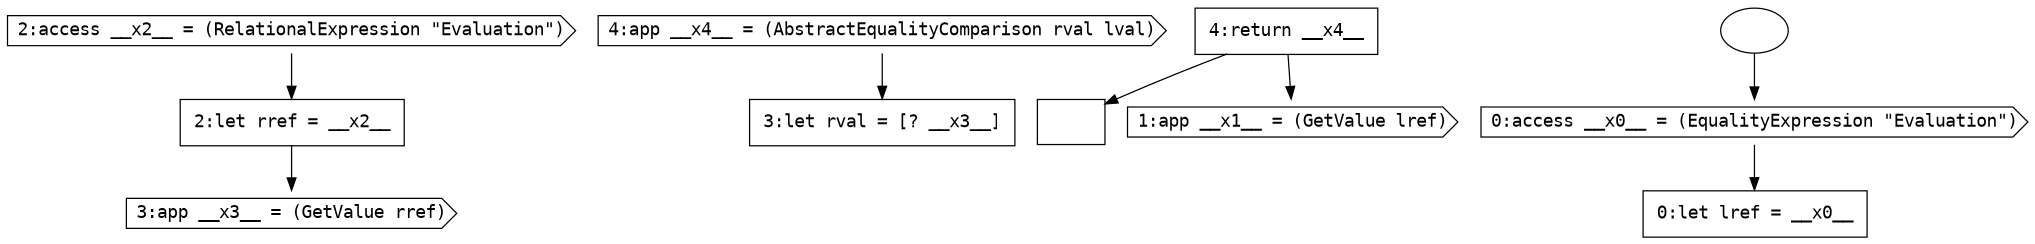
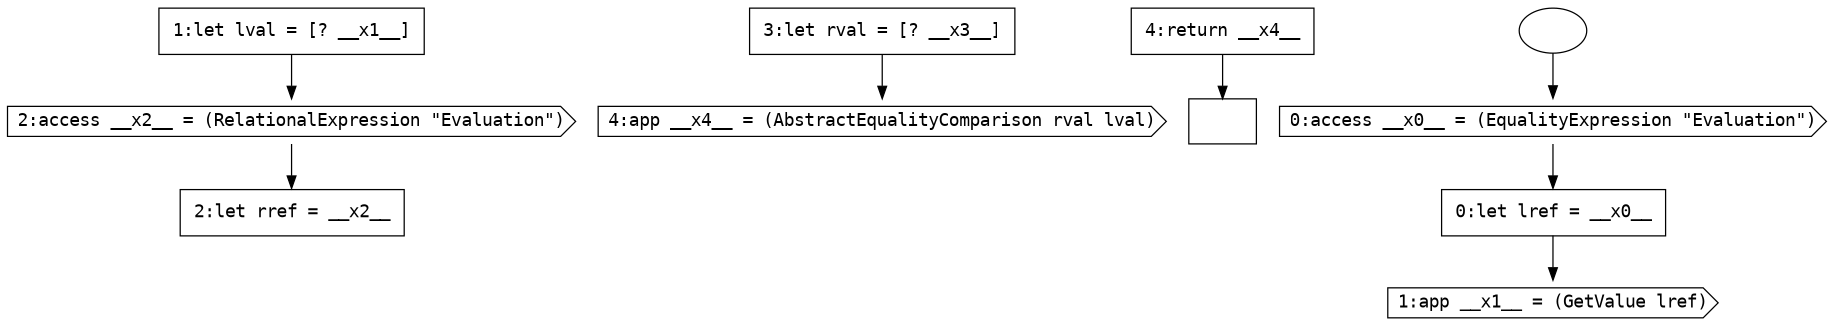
node "1:let lval = [? __x1__]": added
edge "4:app __x4__ = (AbstractEqualityComparison rval lval)" -> "3:let rval = [? __x3__]": reversed
edge "4:return __x4__" -> "1:app __x1__ = (GetValue lref)": now "0:let lref = __x0__" -> "1:app __x1__ = (GetValue lref)"
node "3:app __x3__ = (GetValue rref)": removed
